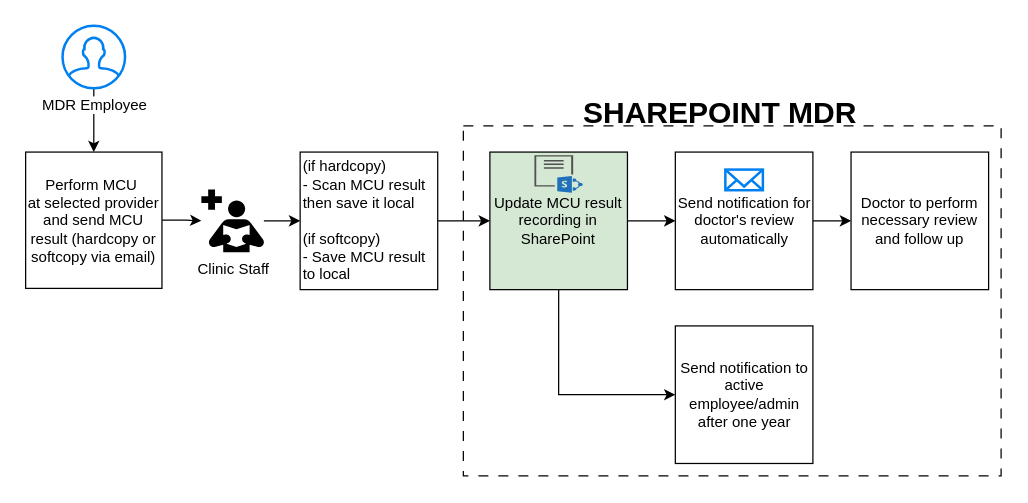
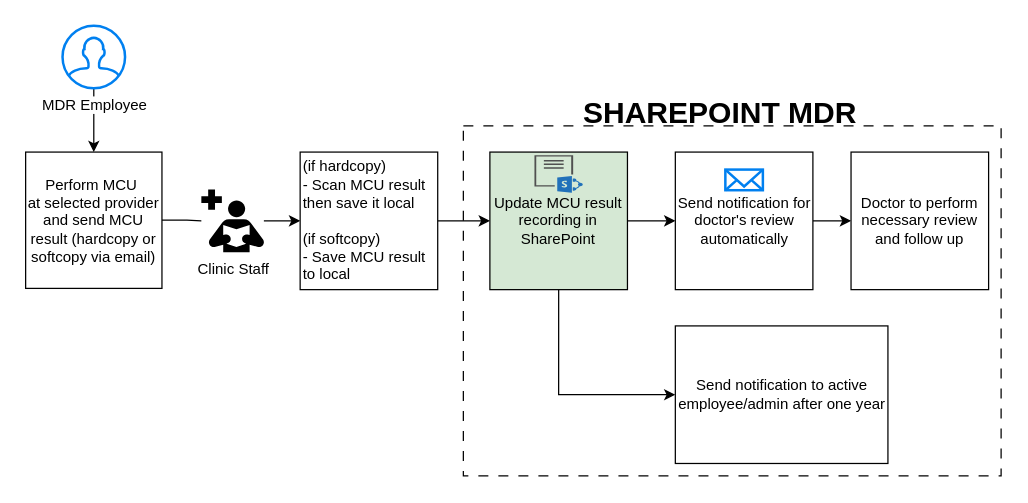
edge "Perform MCU at selected provider and send MCU result (hardcopy or softcopy via email)" -> "Clinic Staff": arrowhead classic -> none
node "Send notification to active employee/admin after one year": size 138x138 -> 213x138
